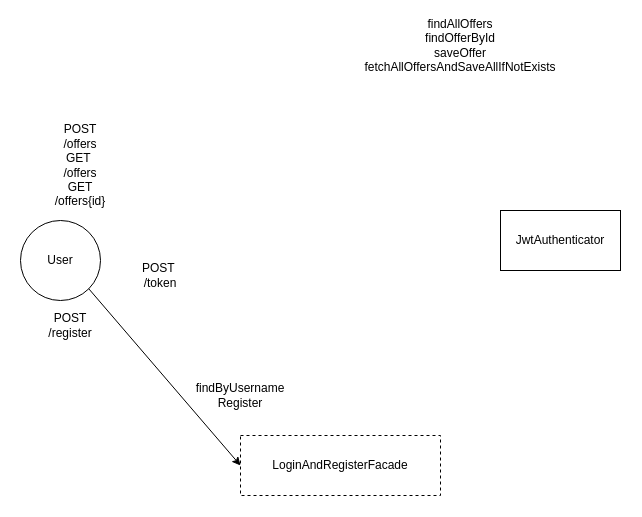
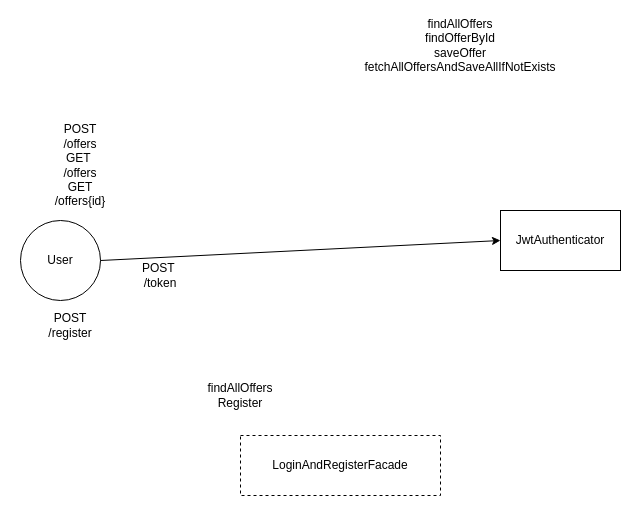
edge "User" -> "JwtAuthenticator": added
edge "User" -> "LoginAndRegisterFacade": removed
node "findByUsername Register": label "findByUsername Register" -> "findAllOffers Register"
